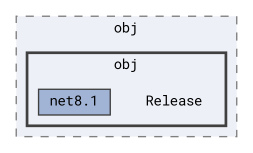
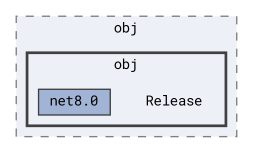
node "net8.1": label "net8.1" -> "net8.0"
